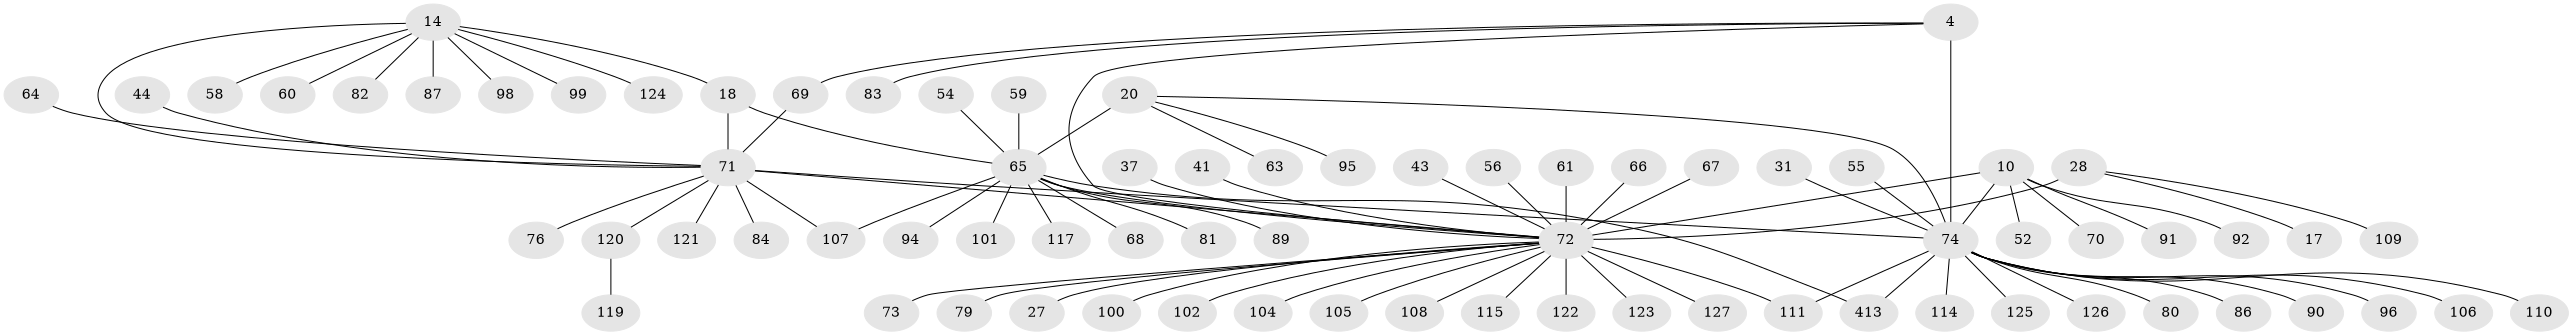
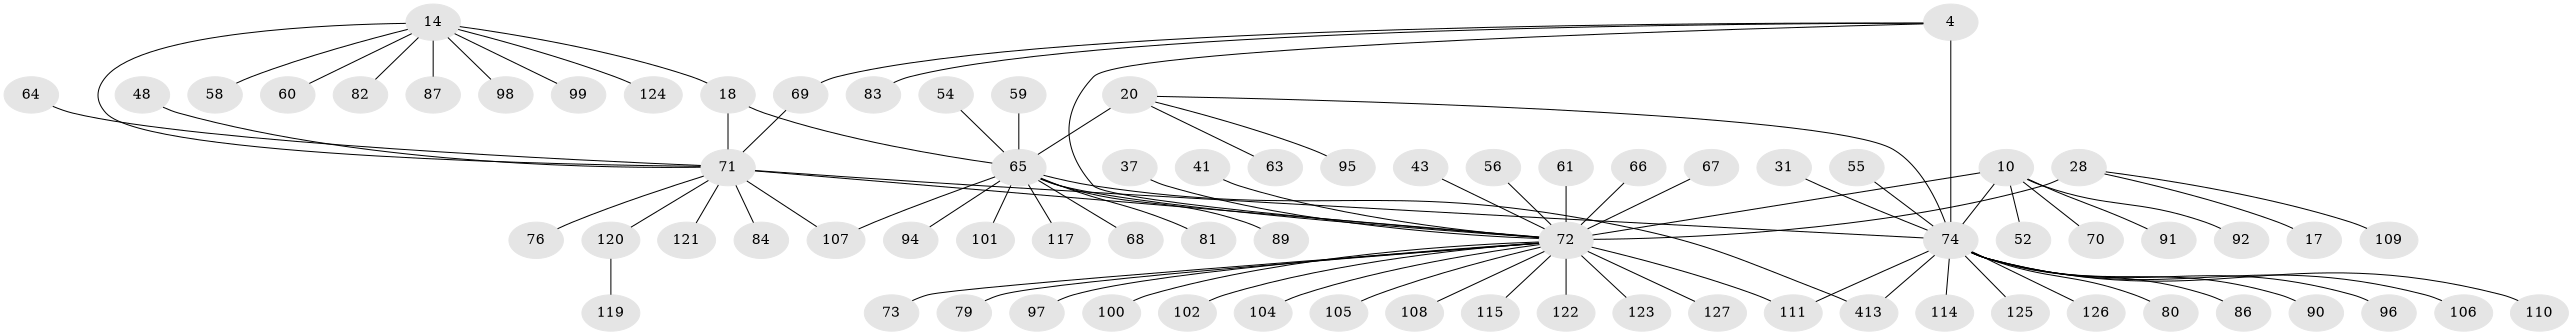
node "44": label "44" -> "48"
node "27": label "27" -> "97"
